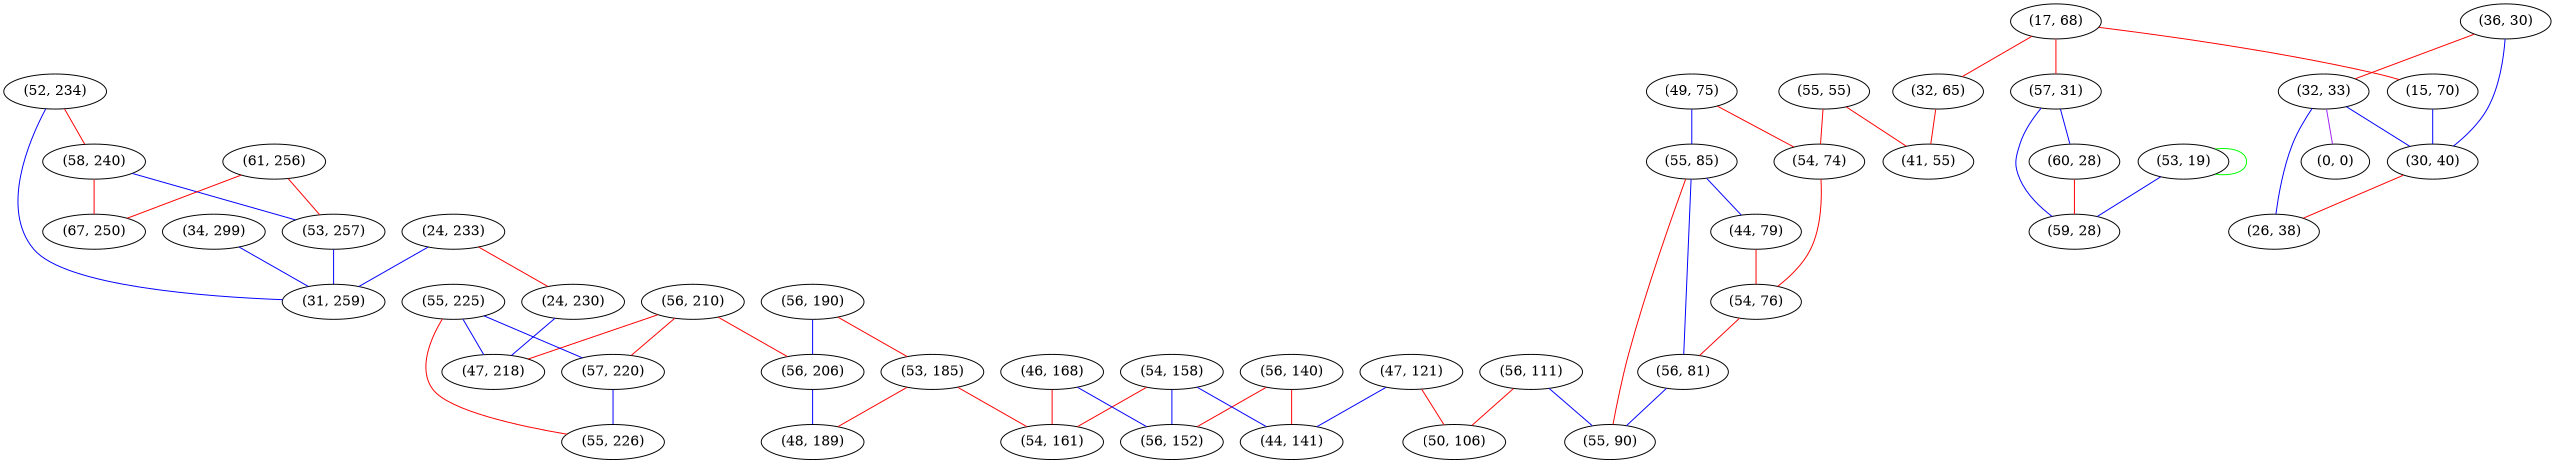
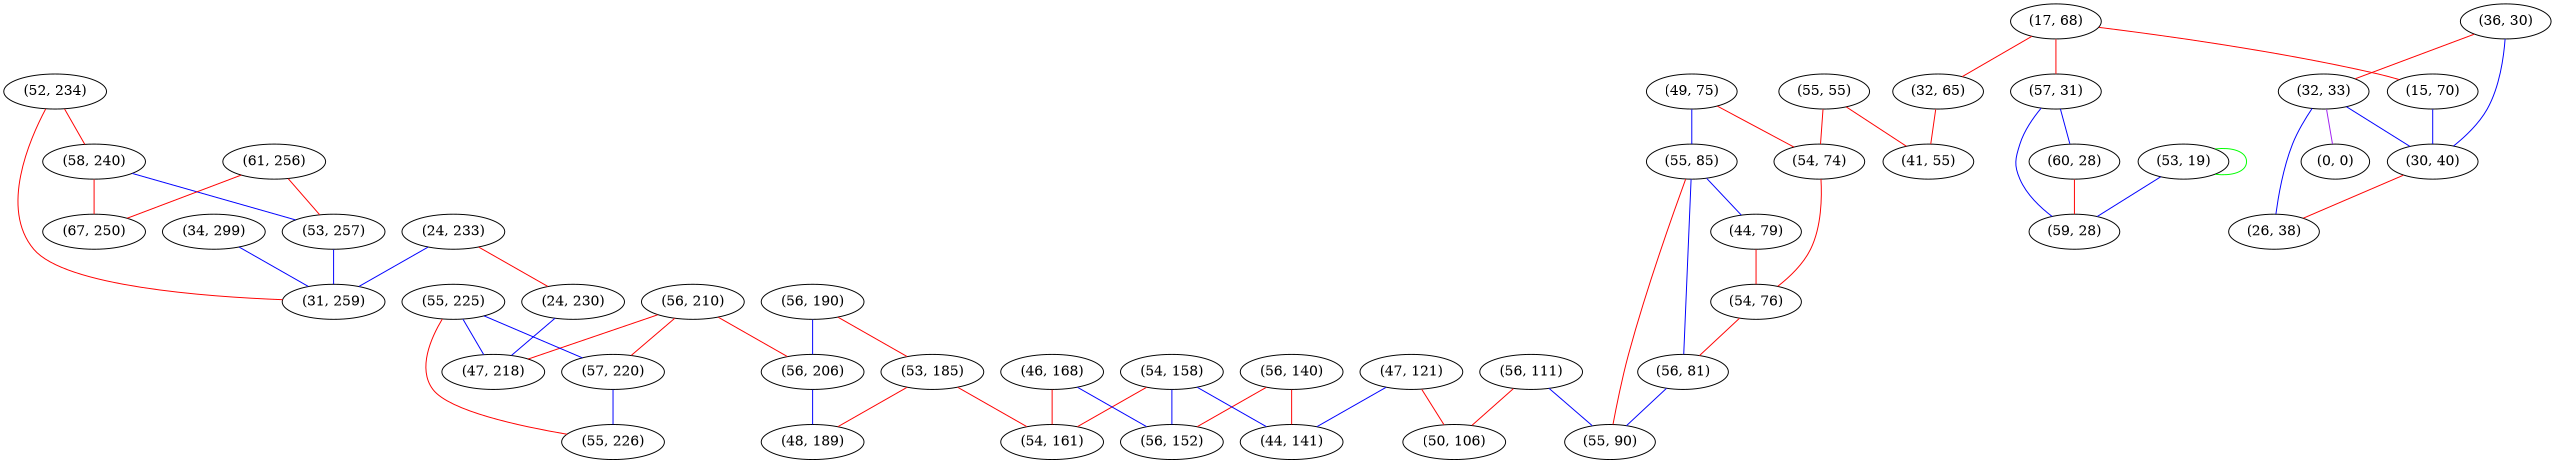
edge "(52, 234)" -- "(31, 259)": color blue -> red
